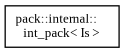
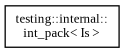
node "pack::internal:: int_pack< Is >": label "pack::internal:: int_pack< Is >" -> "testing::internal:: int_pack< Is >"
